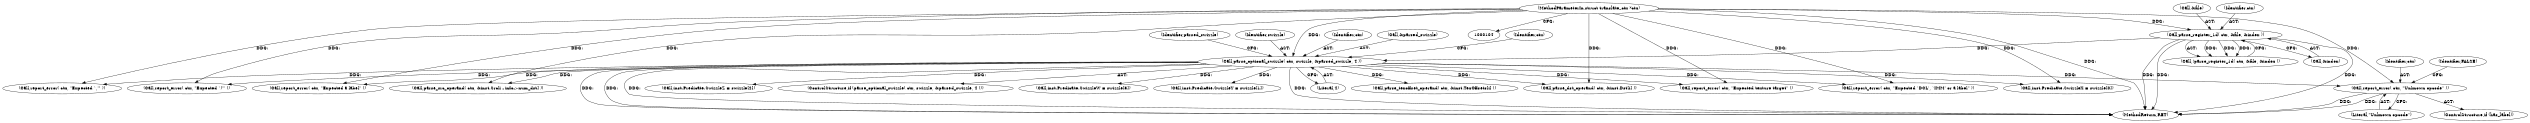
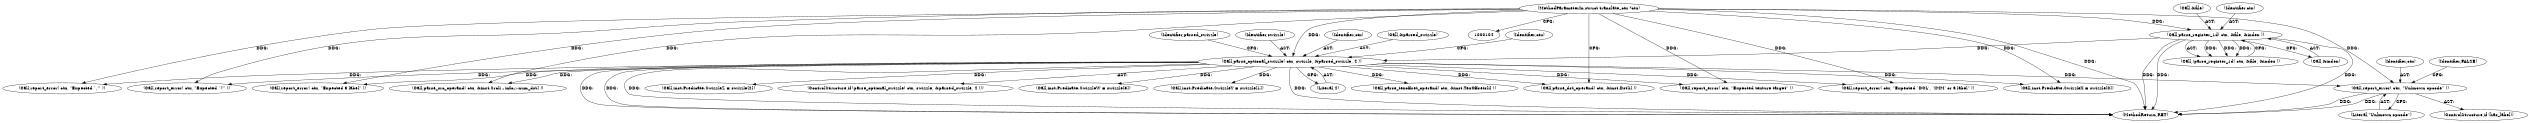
edge "(MethodParameterIn,struct translate_ctx *ctx)" -> "(Call,parse_dst_operand( ctx, &inst.Dst[i] ))": label "DDG: " -> "CFG: "
